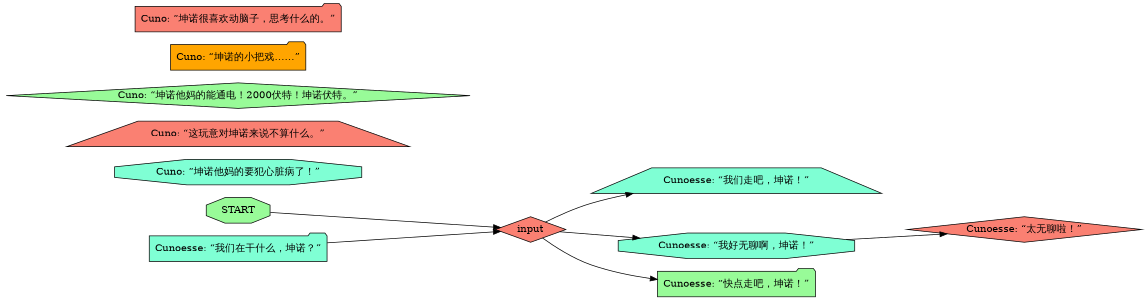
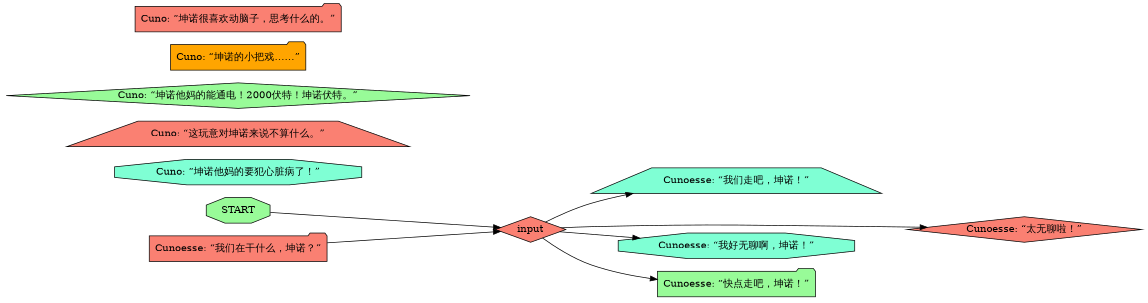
edge "Cunoesse: “我好无聊啊，坤诺！”" -> "Cunoesse: “太无聊啦！”": now "input" -> "Cunoesse: “太无聊啦！”"
node "Cunoesse: “我们在干什么，坤诺？”": fillcolor aquamarine -> salmon
